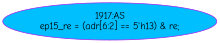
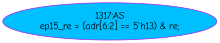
node "1917:AS ep15_re = (adr[6:2] == 5'h13) & re;": label "1917:AS ep15_re = (adr[6:2] == 5'h13) & re;" -> "1317:AS ep15_re = (adr[6:2] == 5'h13) & re;"
